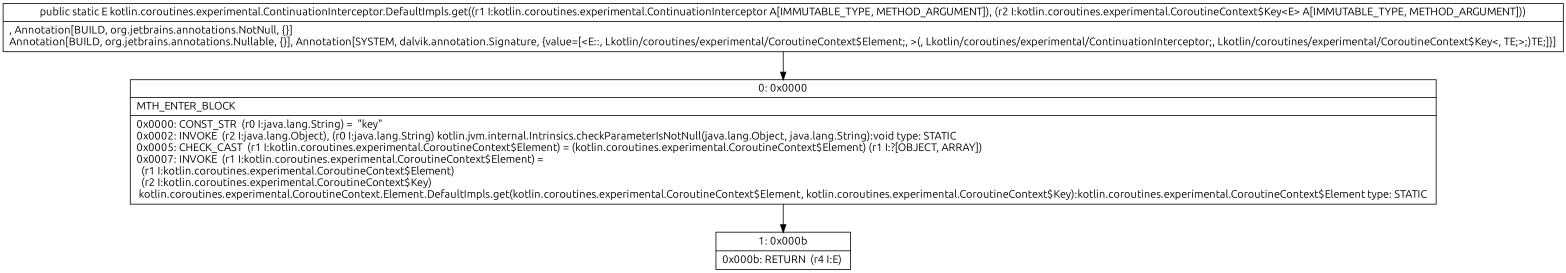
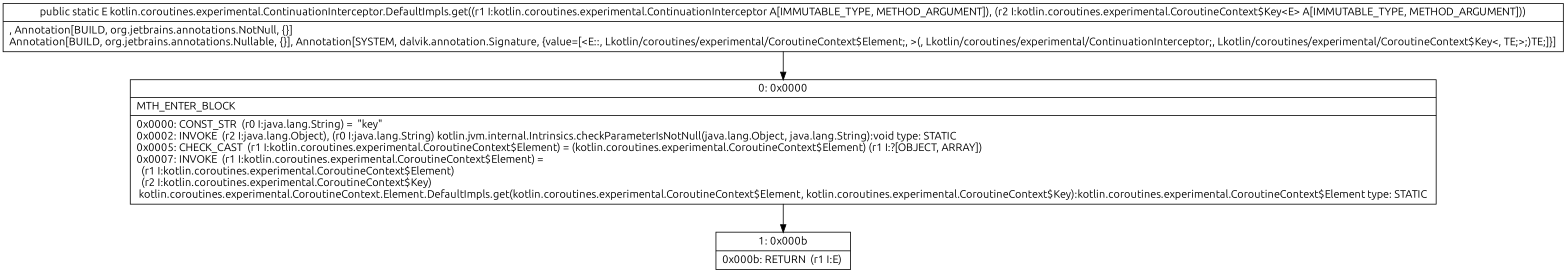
node "1: 0x000b": text "0x000b: RETURN  (r4 I:E)" -> "0x000b: RETURN  (r1 I:E)"
